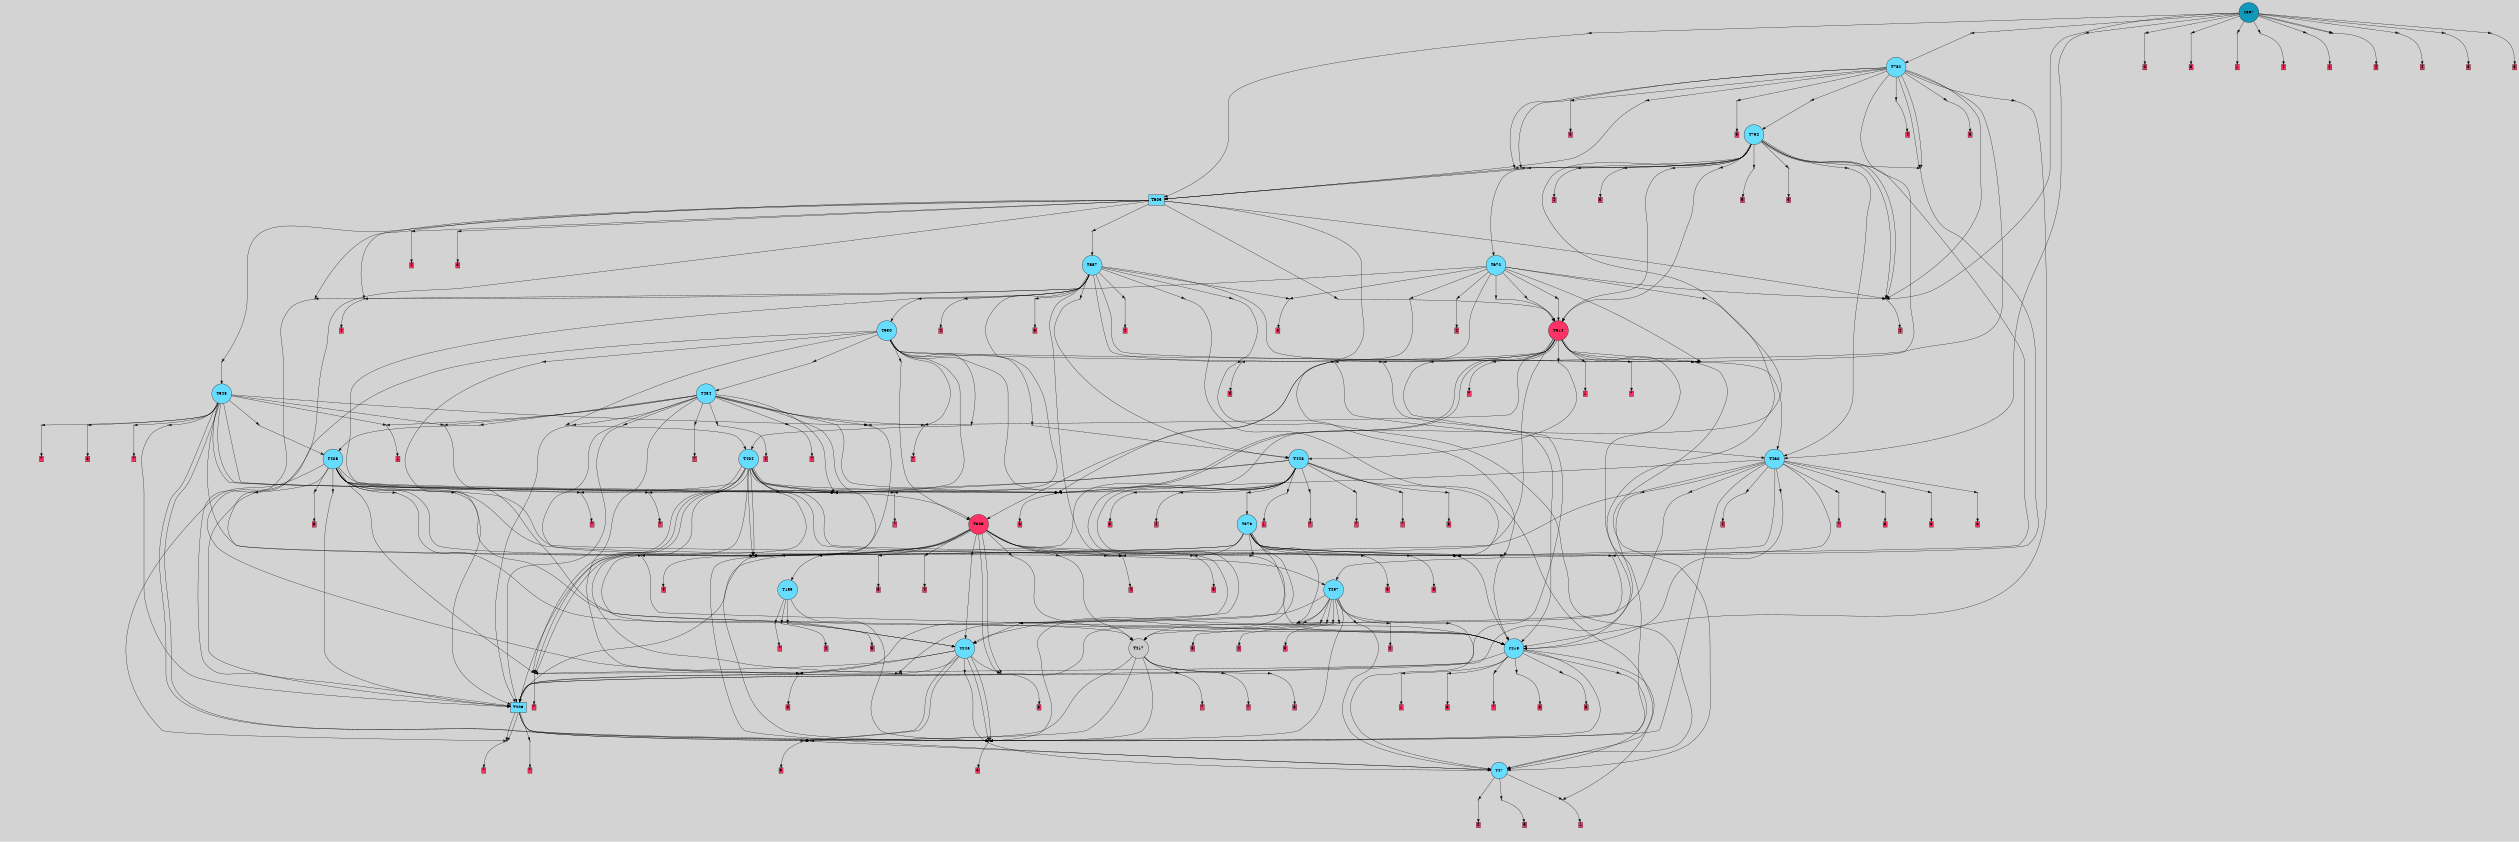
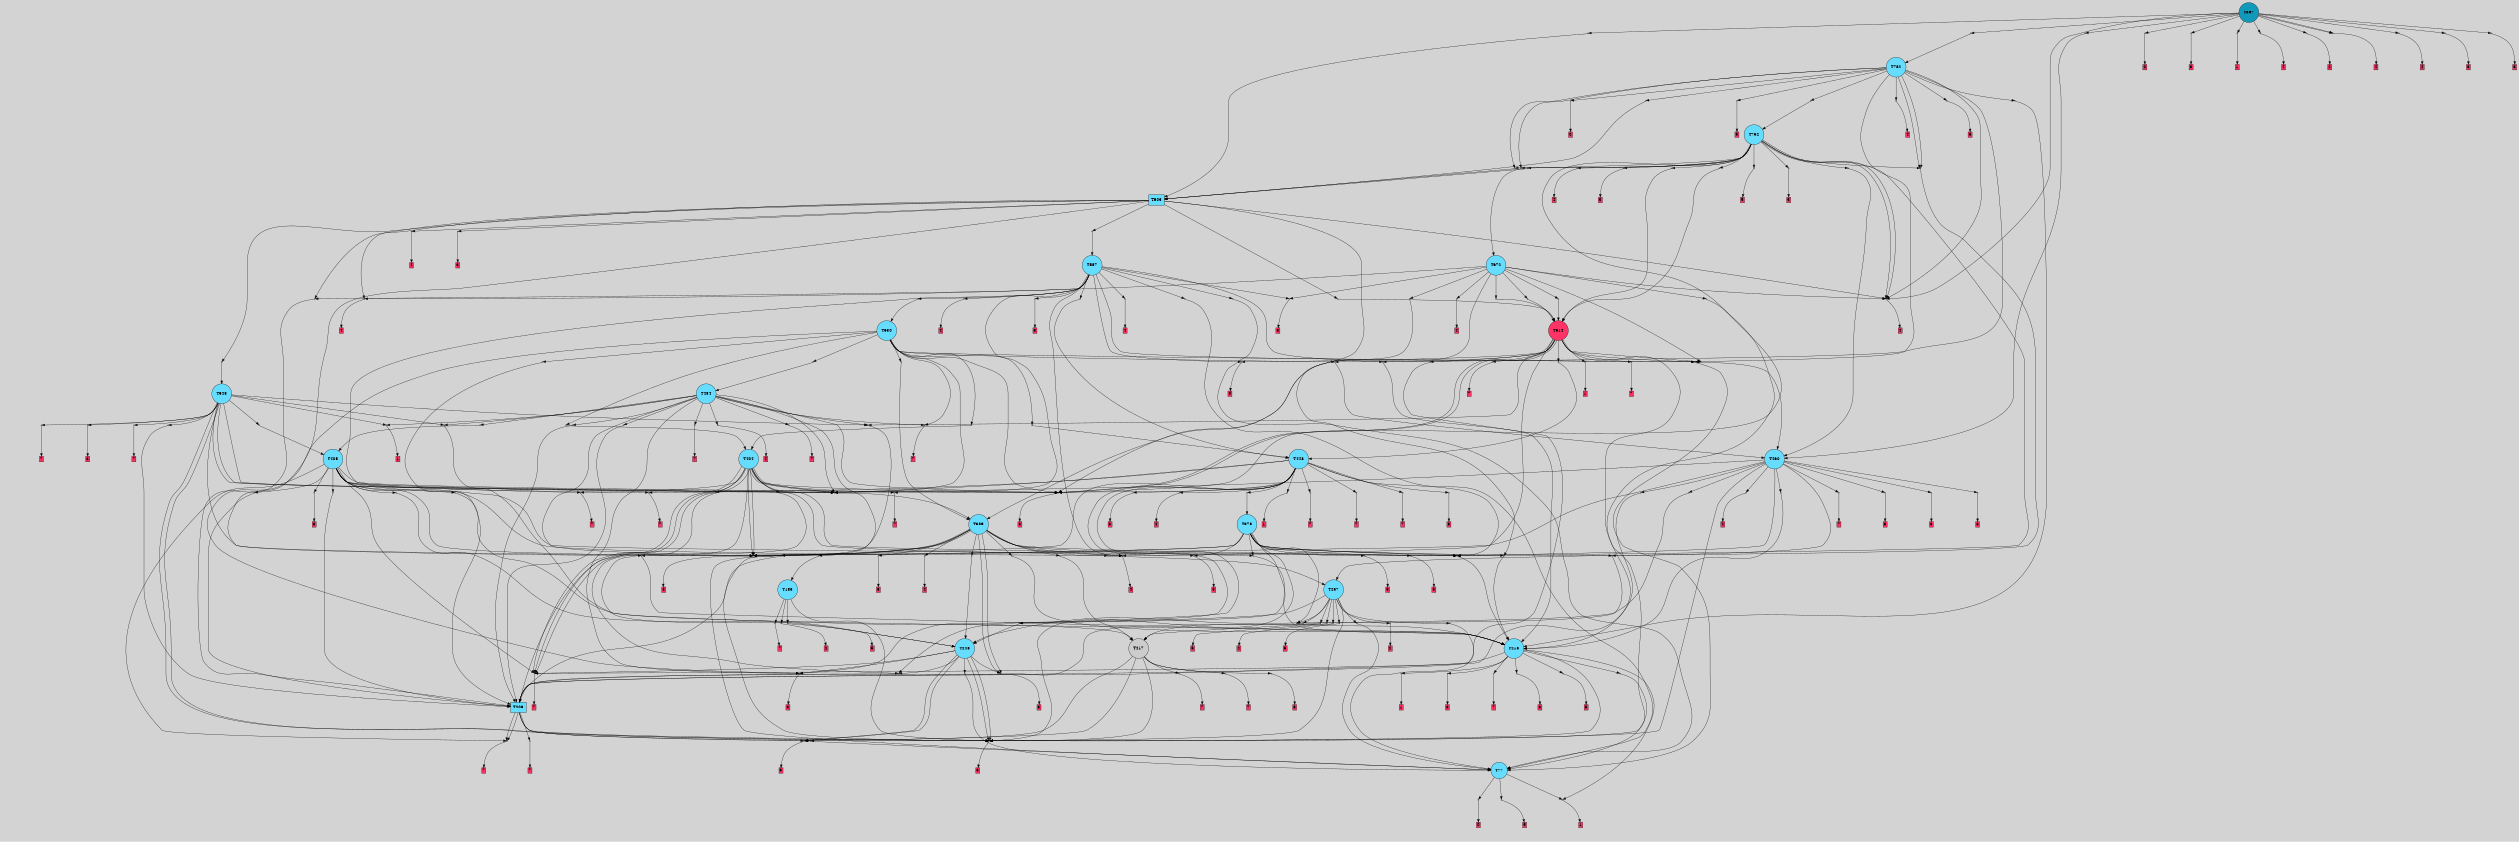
node "T389": fillcolor #ff3366 -> #66ddff
node "T47": label "T47" -> "T77"
